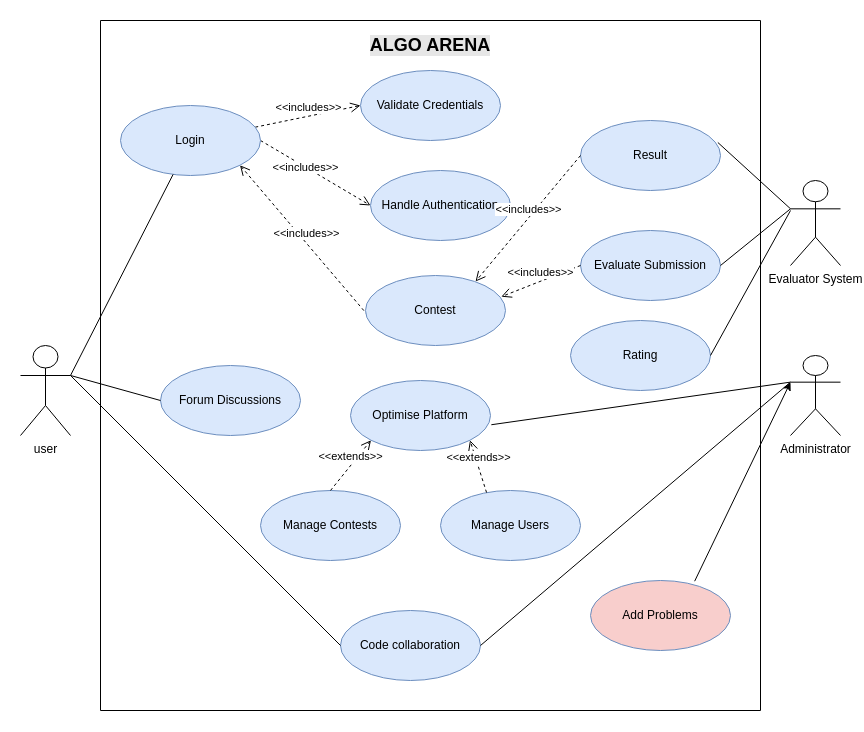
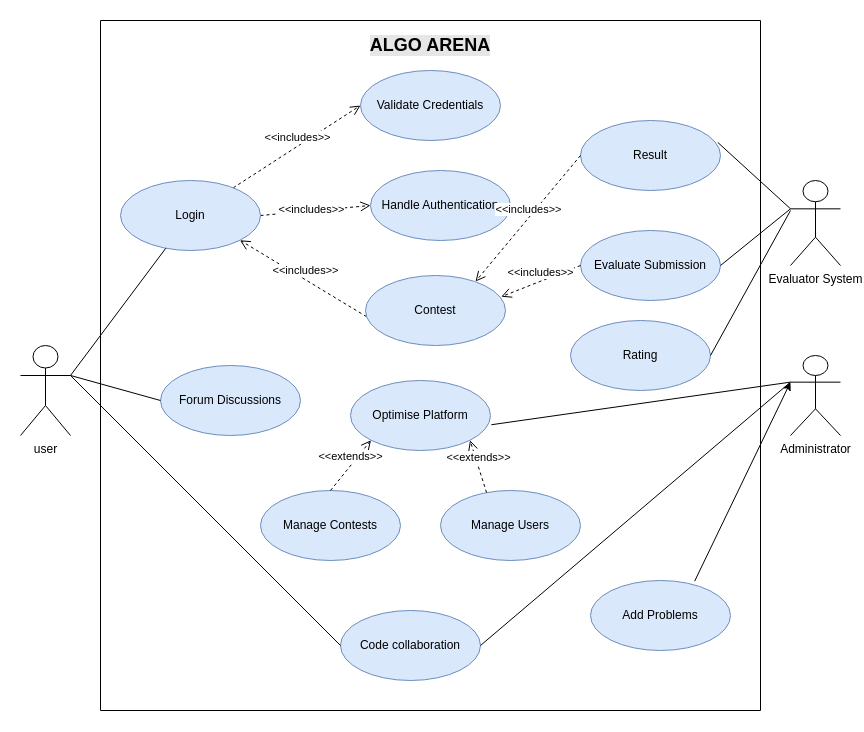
node "Login": moved (191, 141) -> (191, 216)
node "Add Problems": fillcolor #f8cecc -> #dae8fc
